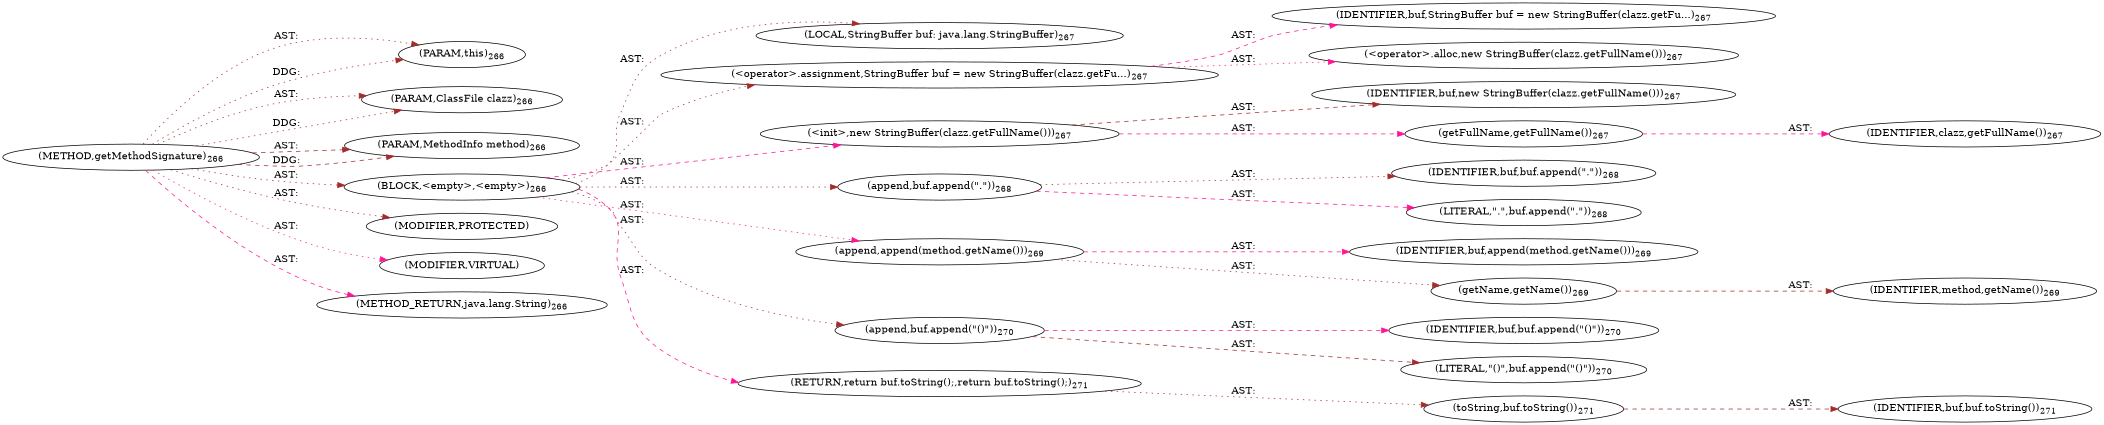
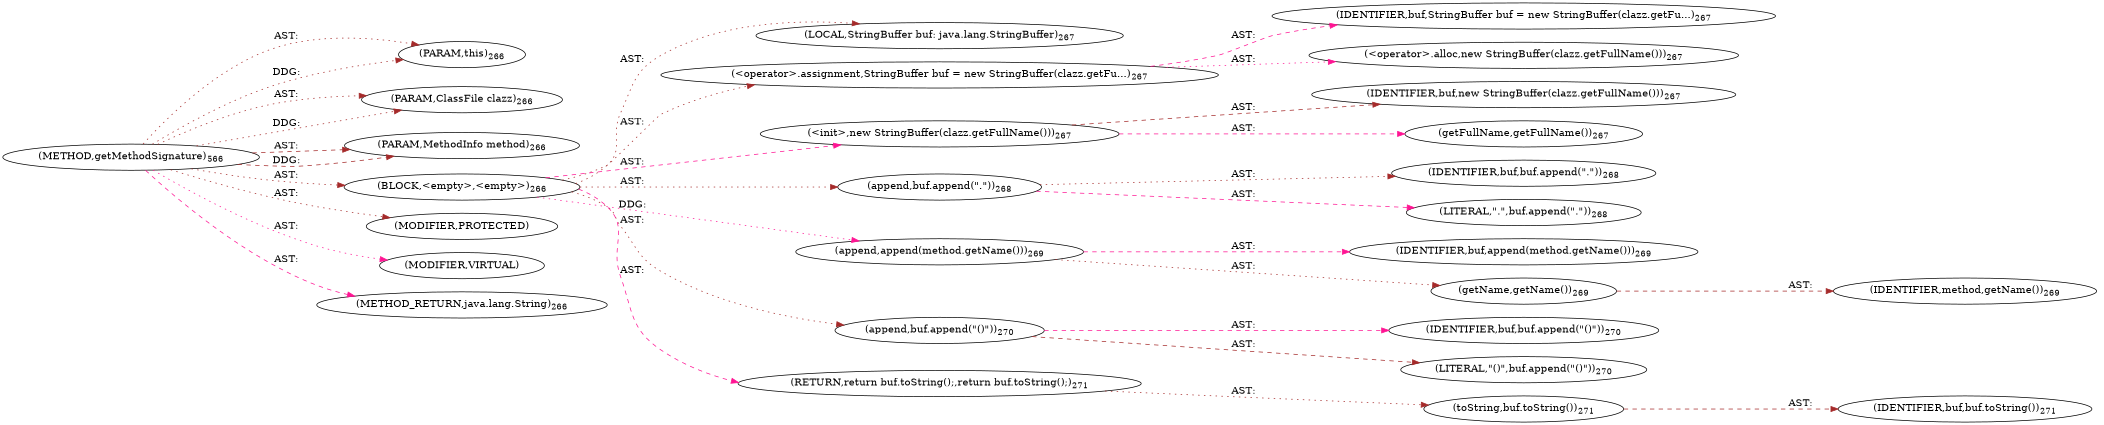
node "(IDENTIFIER,clazz,getFullName())": removed
node "(METHOD,getMethodSignature)": text "266" -> "566"
edge "(BLOCK,<empty>,<empty>)" -> "(append,append(method.getName()))": label "AST: " -> "DDG: "
